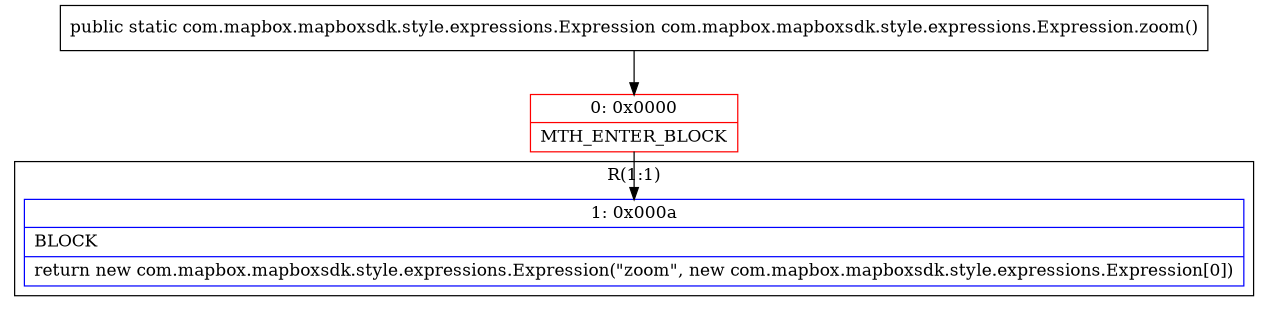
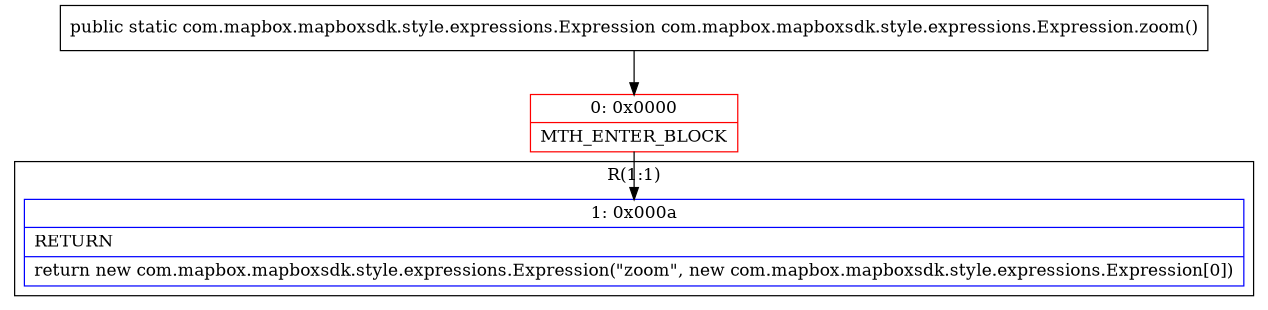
node "1: 0x000a": text "BLOCK" -> "RETURN"
